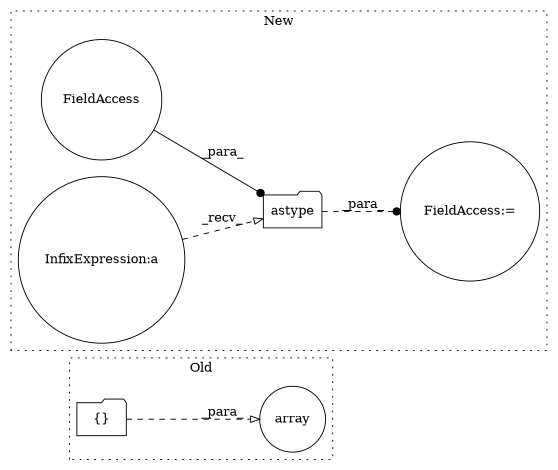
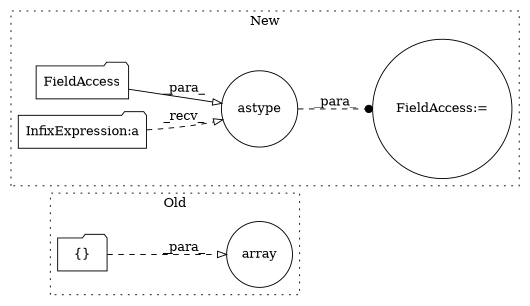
node "FieldAccess": shape circle -> folder
edge "FieldAccess" -> "astype": arrowhead dot -> onormal
node "astype": shape folder -> circle
node "InfixExpression:a": shape circle -> folder
